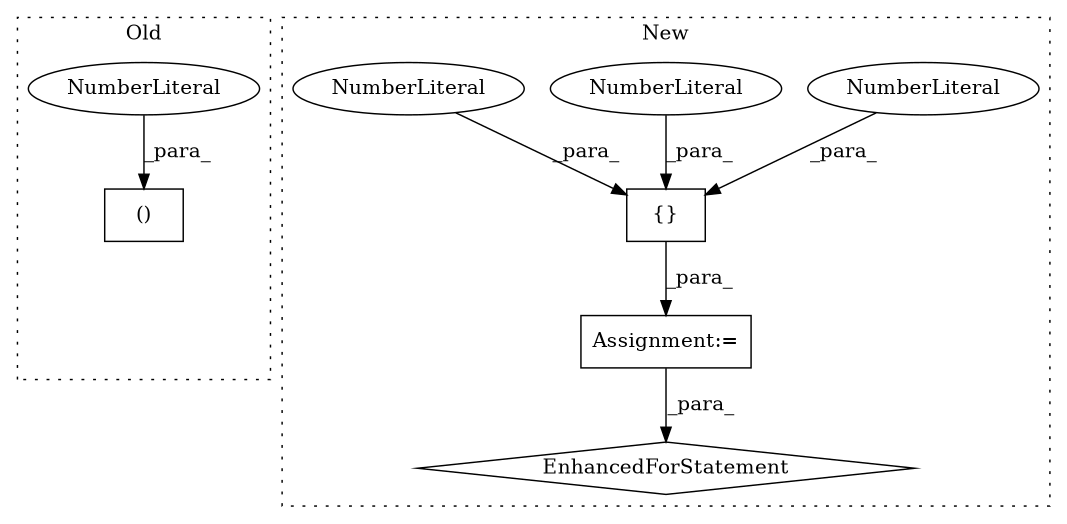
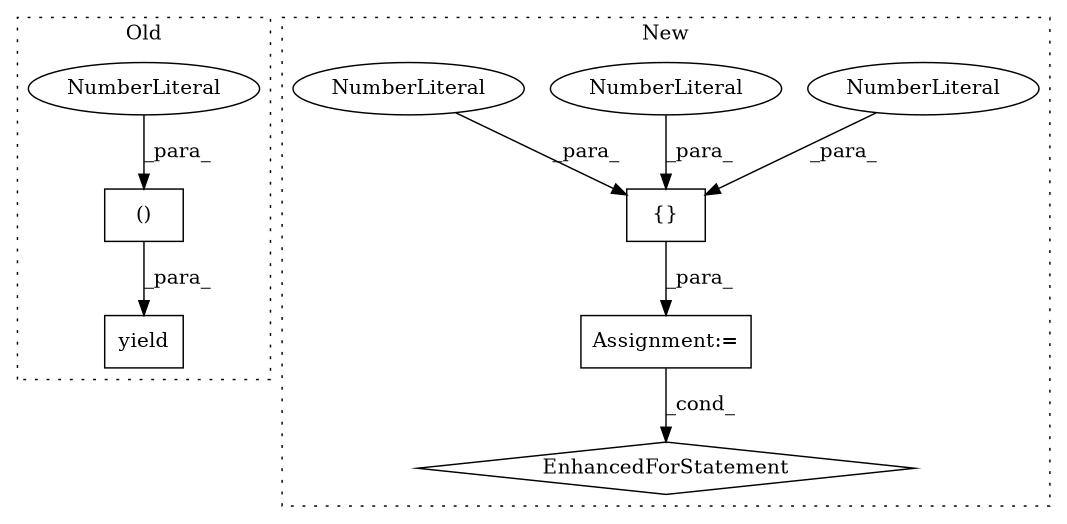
node "yield": added
edge "Assignment:=" -> "EnhancedForStatement": label "_para_" -> "_cond_"
